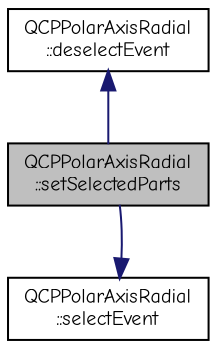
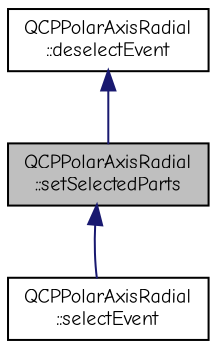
edge "QCPPolarAxisRadial ::setSelectedParts" -> "QCPPolarAxisRadial ::selectEvent": reversed
